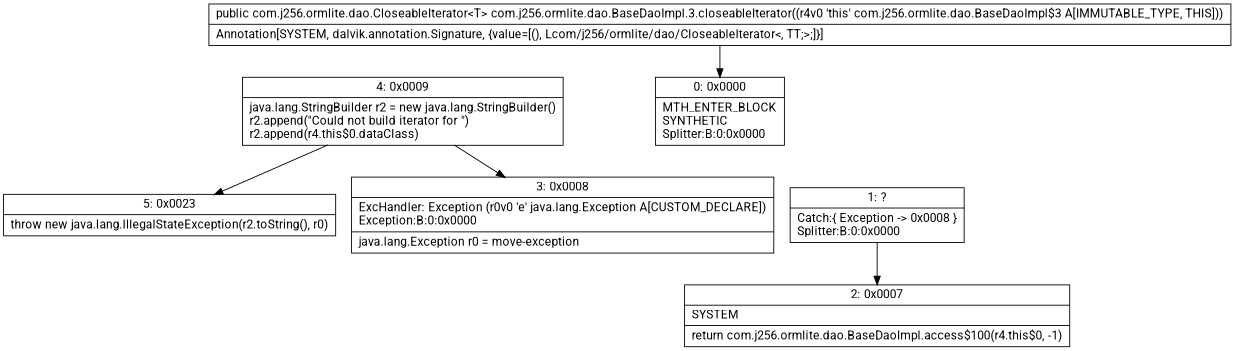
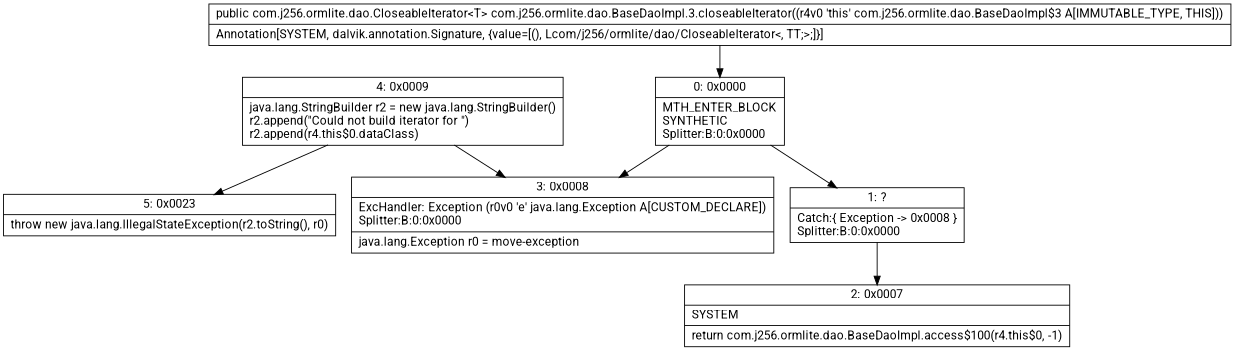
edge "0: 0x0000" -> "3: 0x0008": added
edge "0: 0x0000" -> "1: ?": added
node "3: 0x0008": text "Exception:B:0:0x0000" -> "Splitter:B:0:0x0000"
